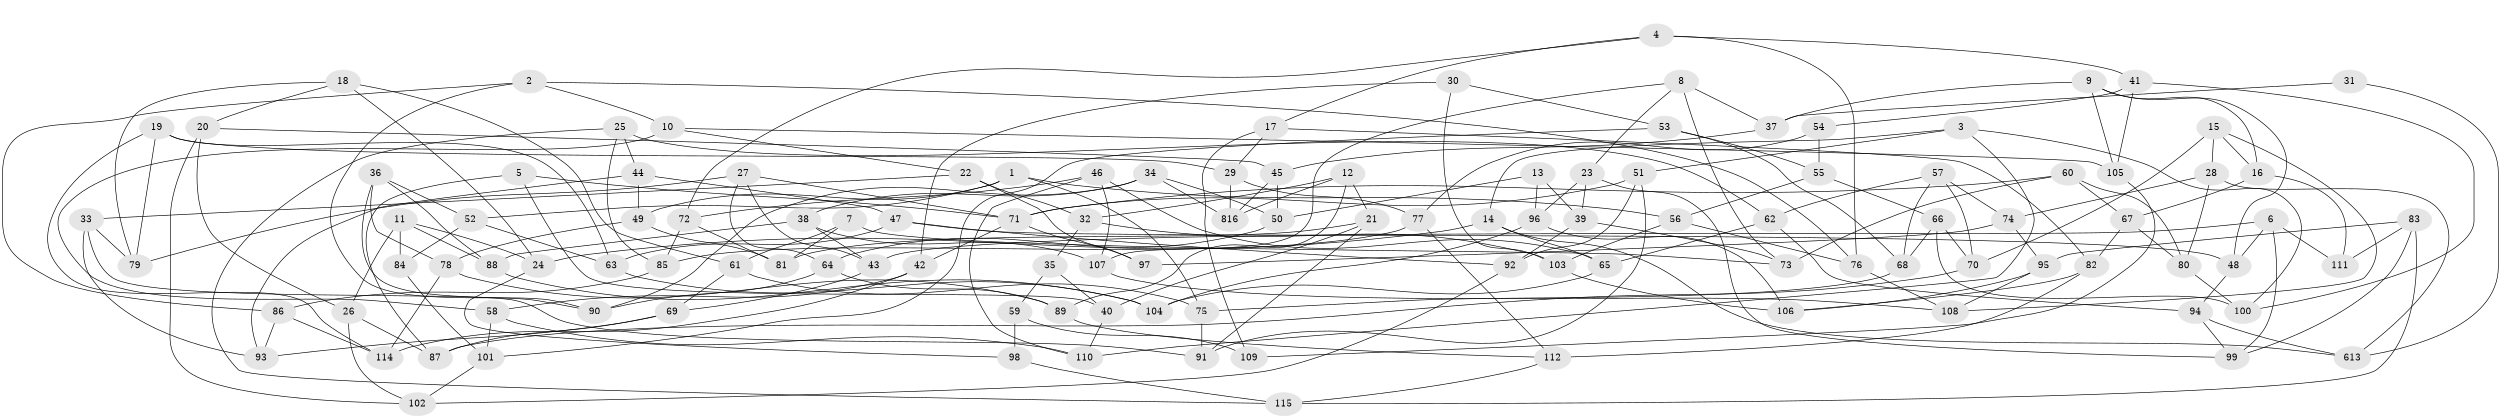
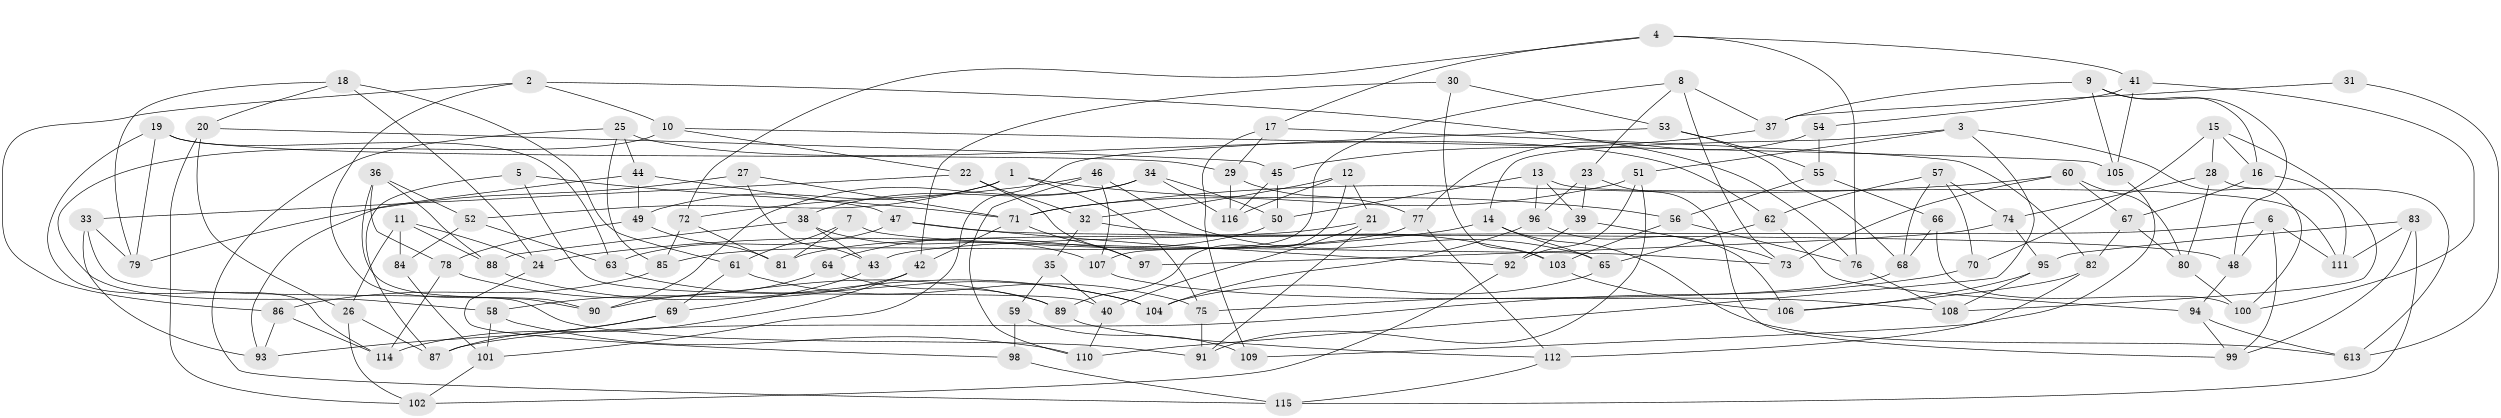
edge "13" -- "111": added
node "816": label "816" -> "116"
edge "27" -- "64": removed
edge "66" -- "70": removed
